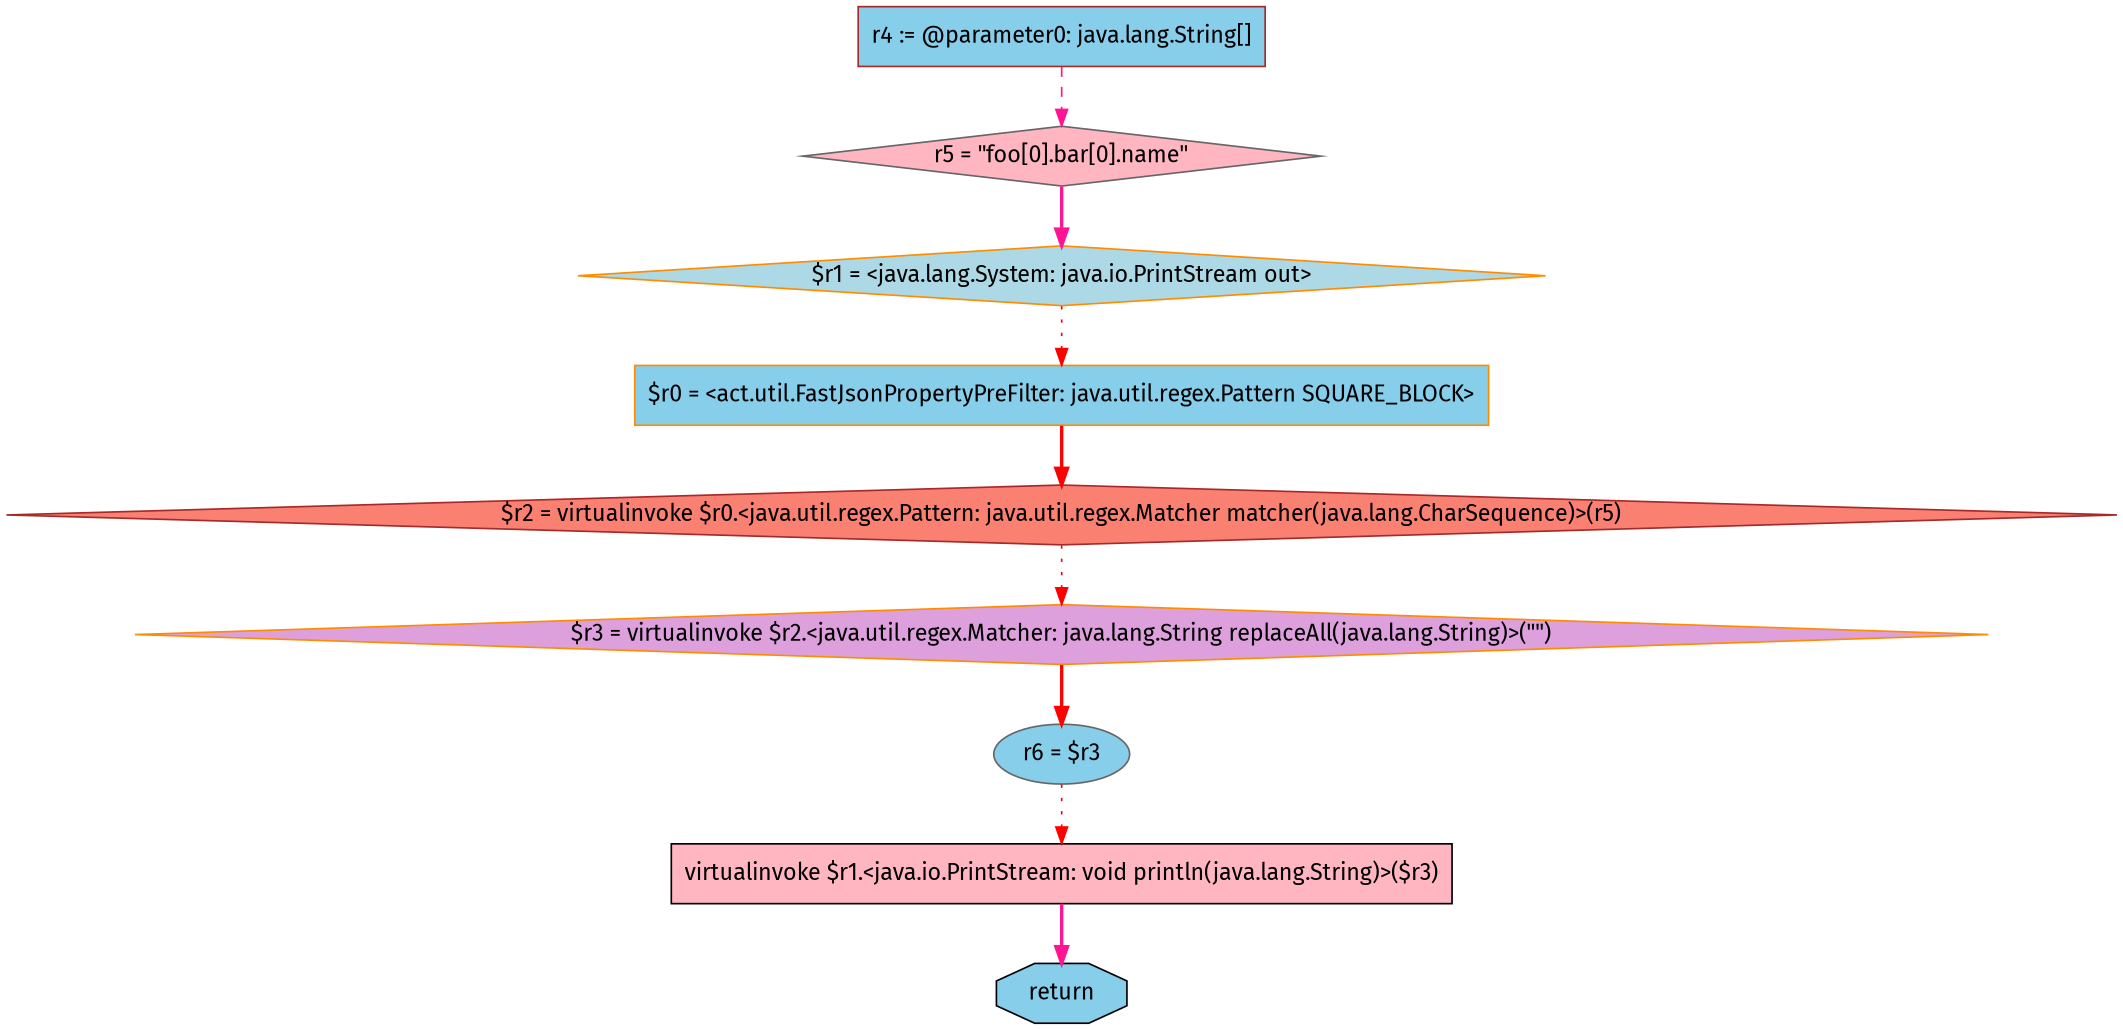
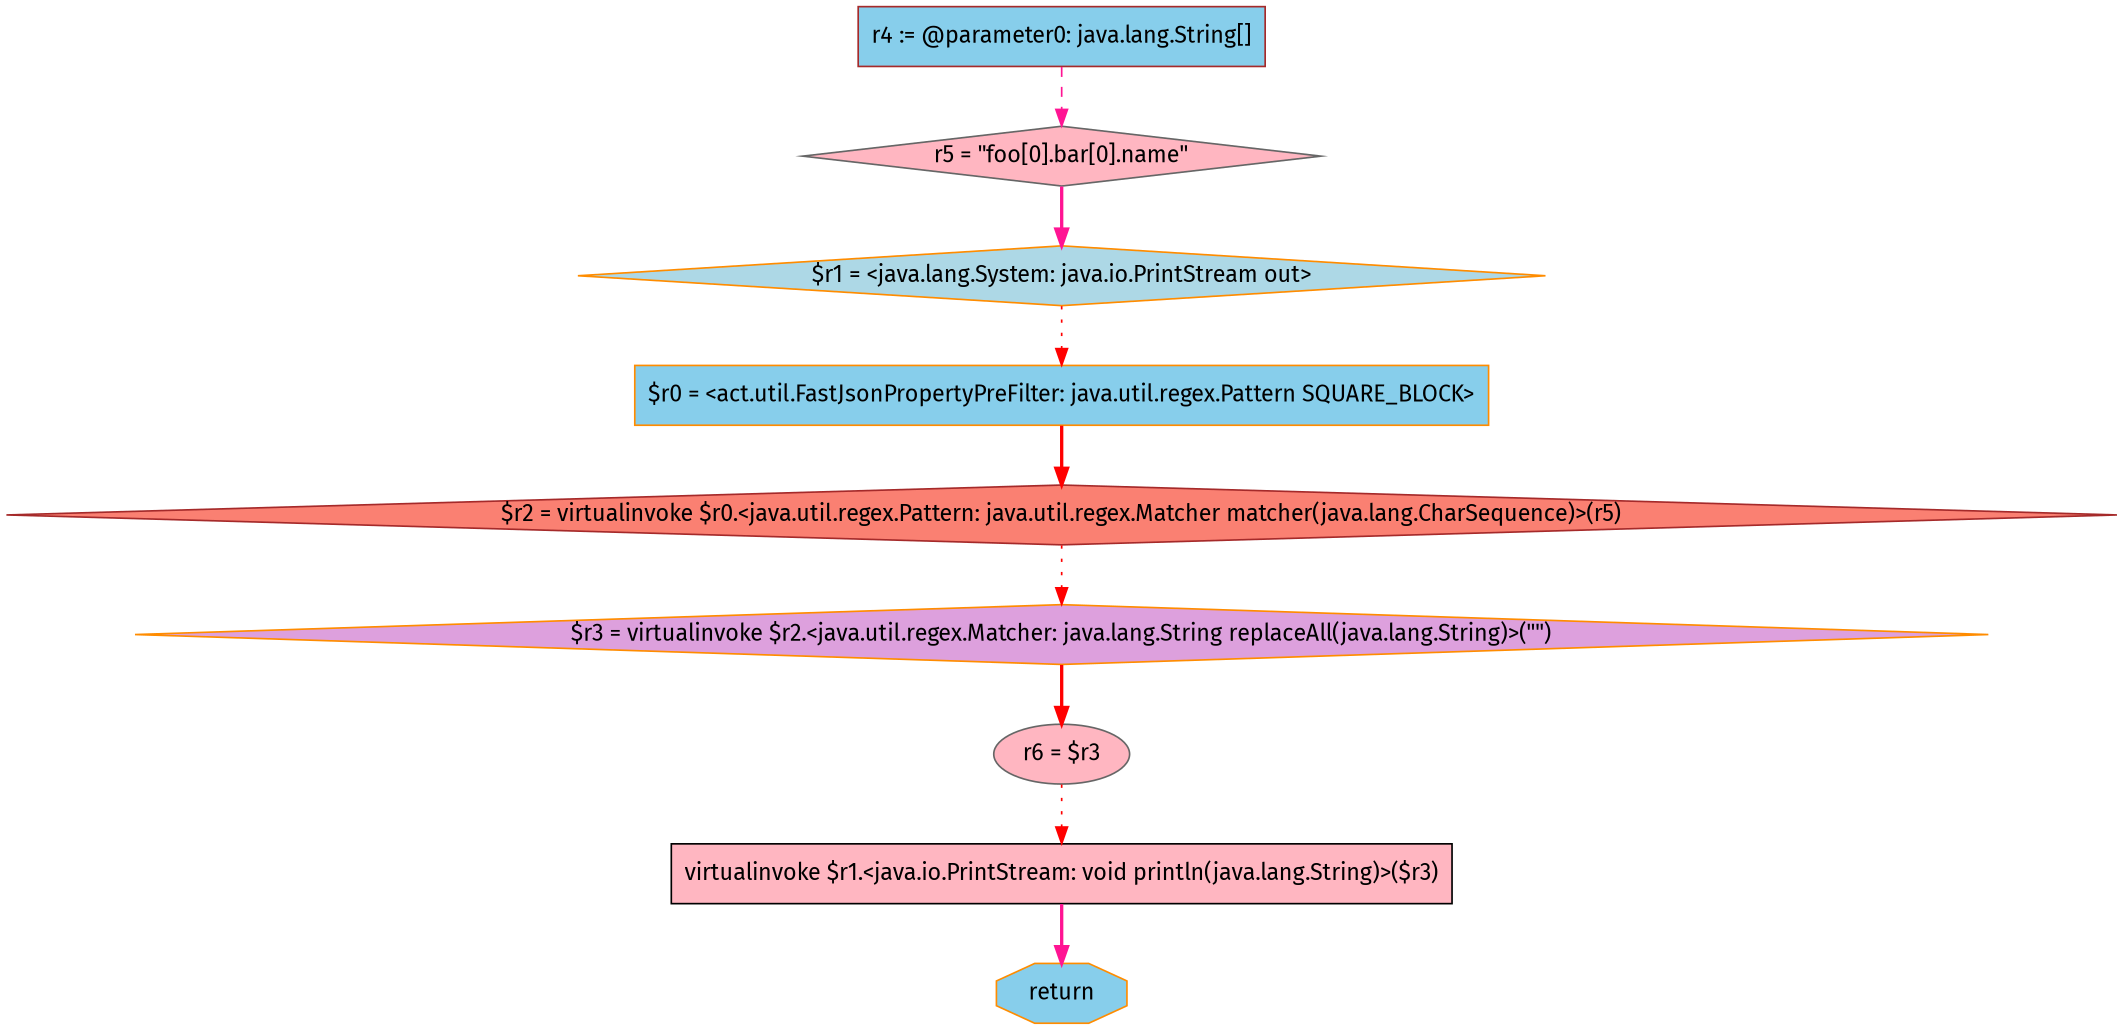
node "r6 = $r3": fillcolor skyblue -> lightpink
node "return": color black -> darkorange
